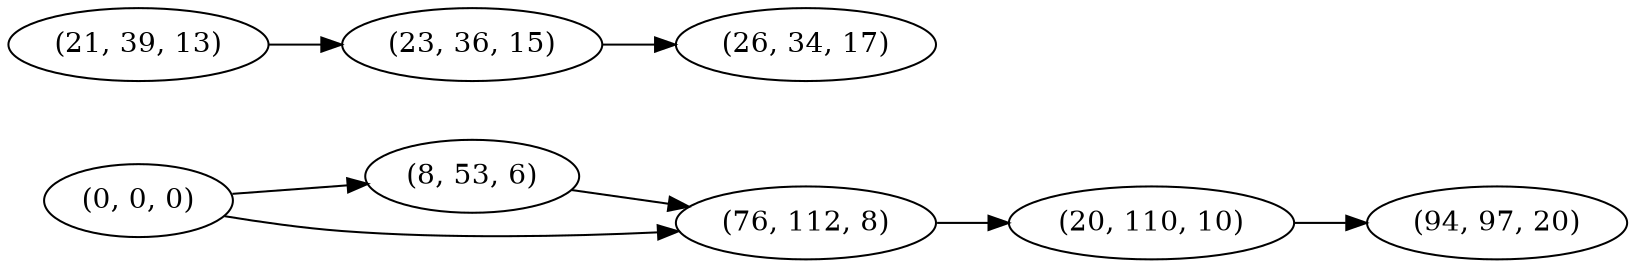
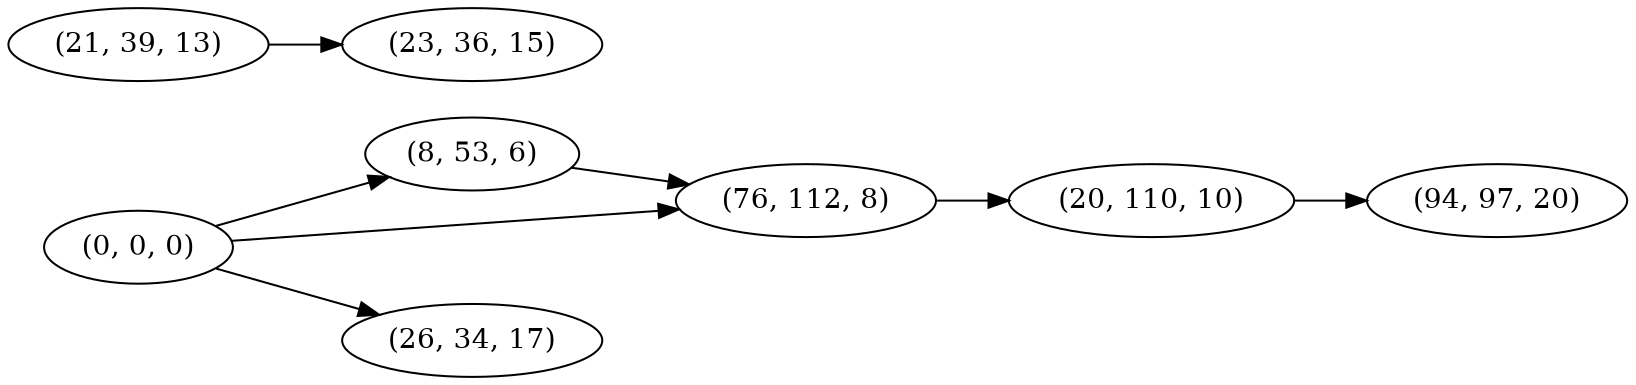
edge "(23, 36, 15)" -> "(26, 34, 17)": now "(0, 0, 0)" -> "(26, 34, 17)"
